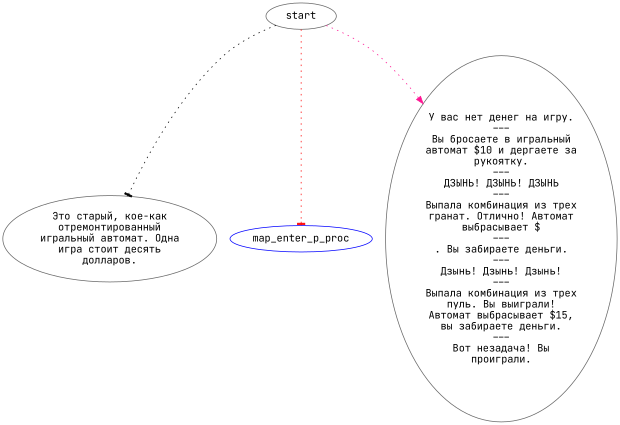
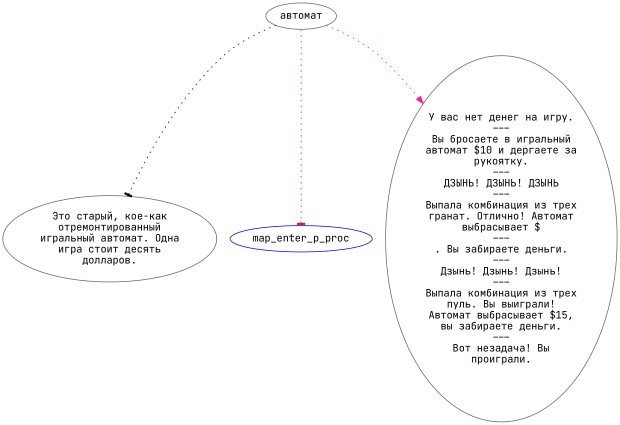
node "start": label "start" -> "автомат"
